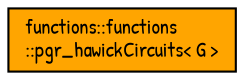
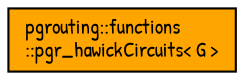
node "functions::functions ::pgr_hawickCircuits< G >": label "functions::functions ::pgr_hawickCircuits< G >" -> "pgrouting::functions ::pgr_hawickCircuits< G >"
